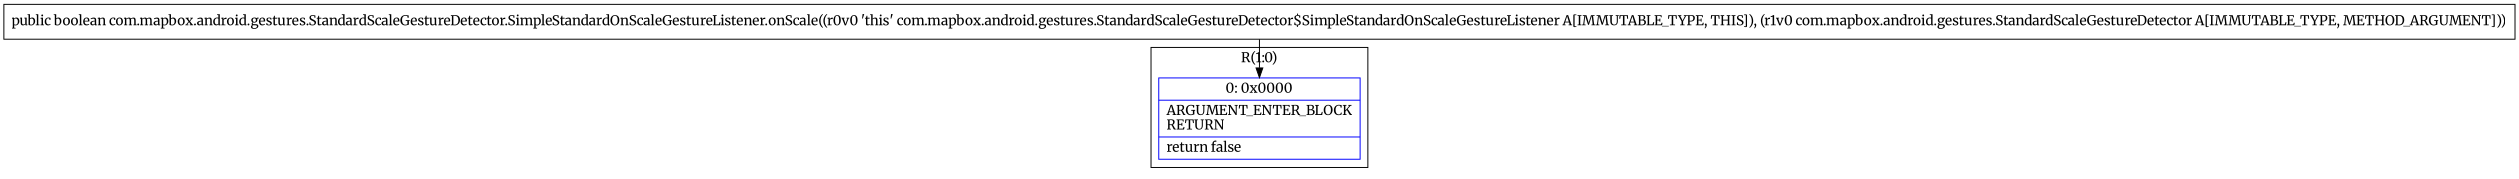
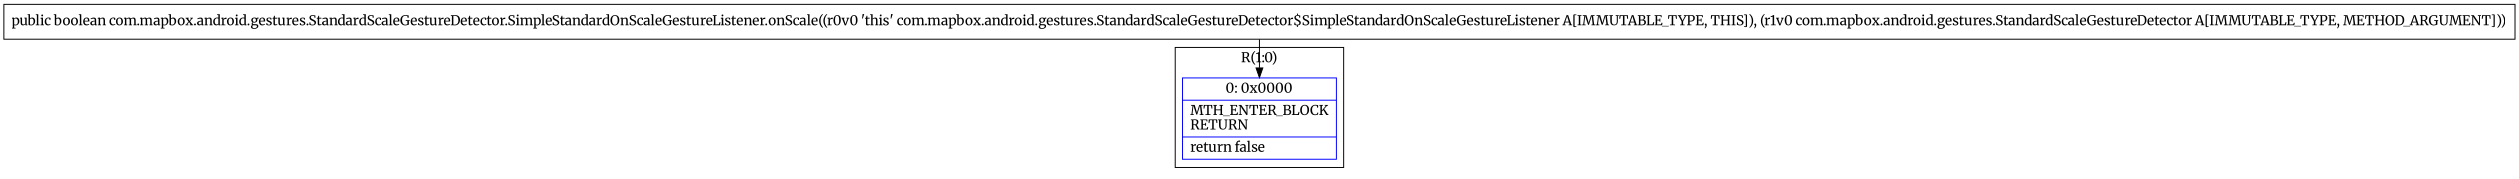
node "0: 0x0000": text "ARGUMENT_ENTER_BLOCK" -> "MTH_ENTER_BLOCK"
